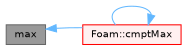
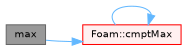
edge "Foam::cmptMax" -> "max": reversed
